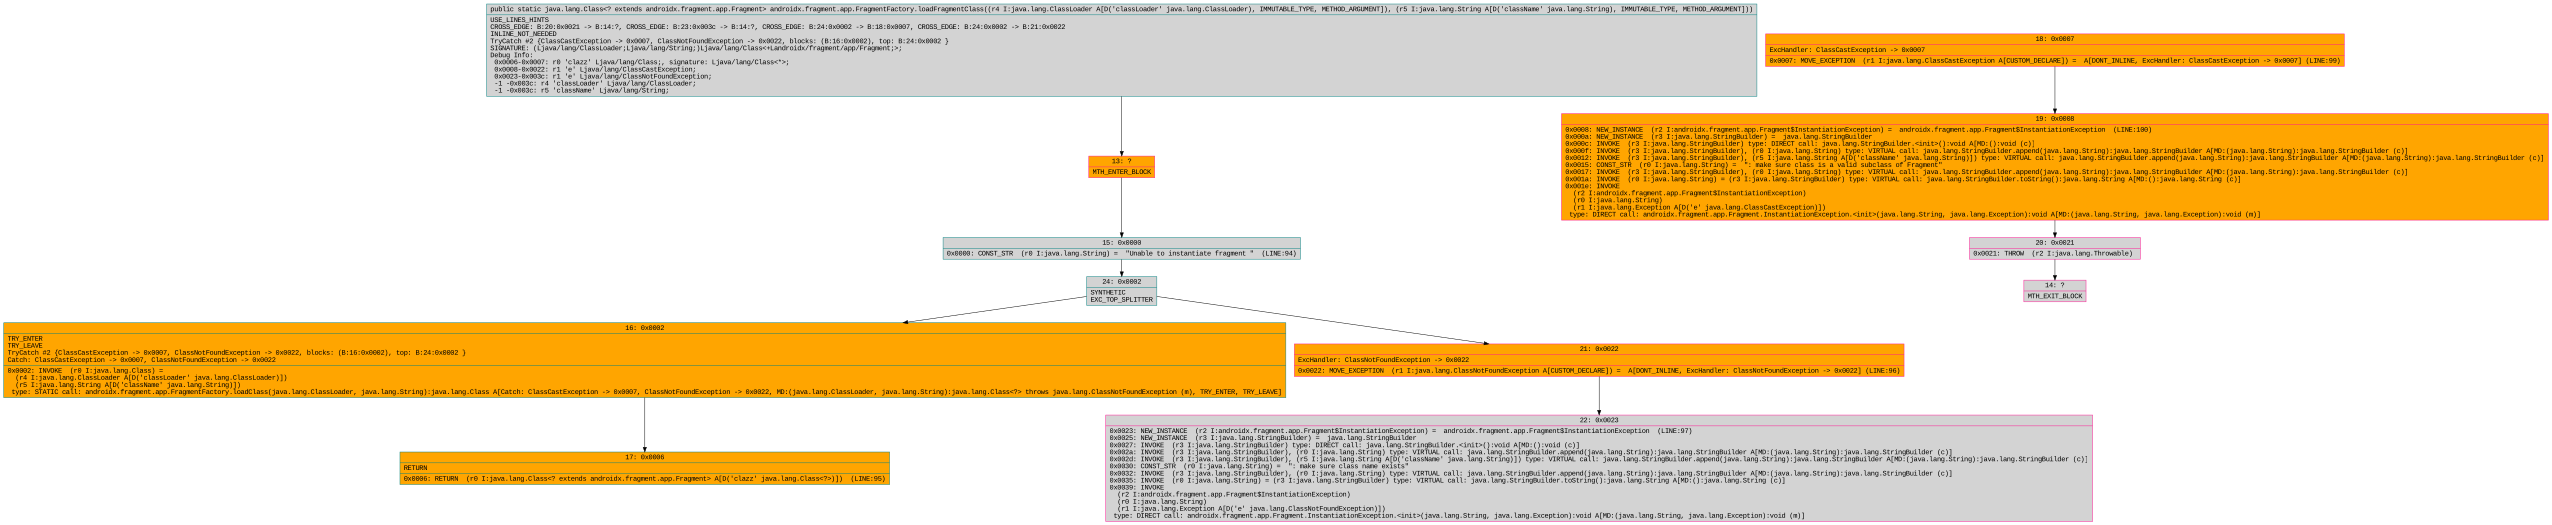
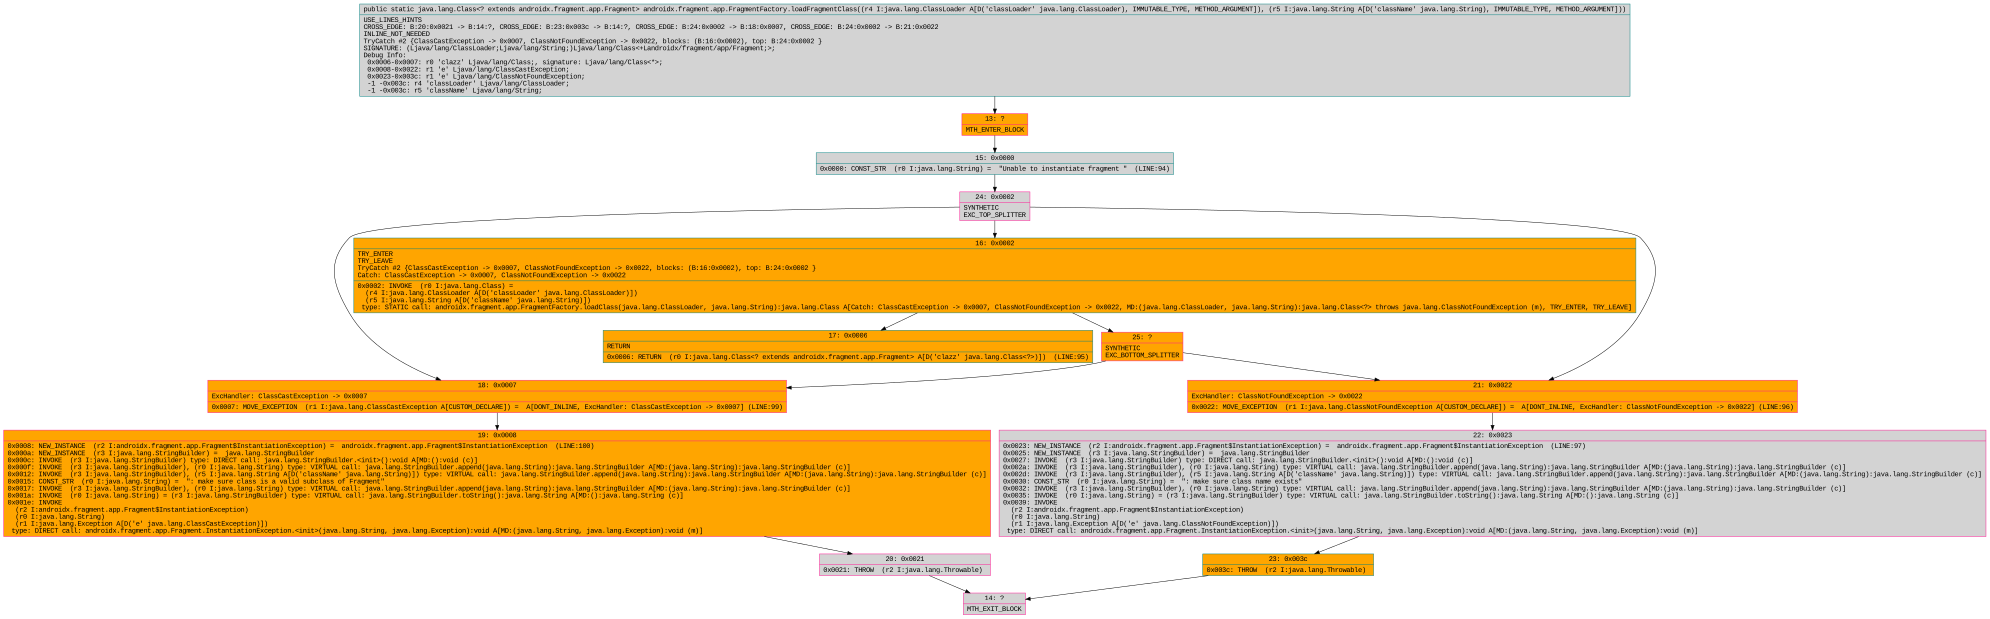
edge "24: 0x0002" -> "18: 0x0007": added
node "24: 0x0002": color teal -> deeppink
node "25: ?": added
node "23: 0x003c": added
